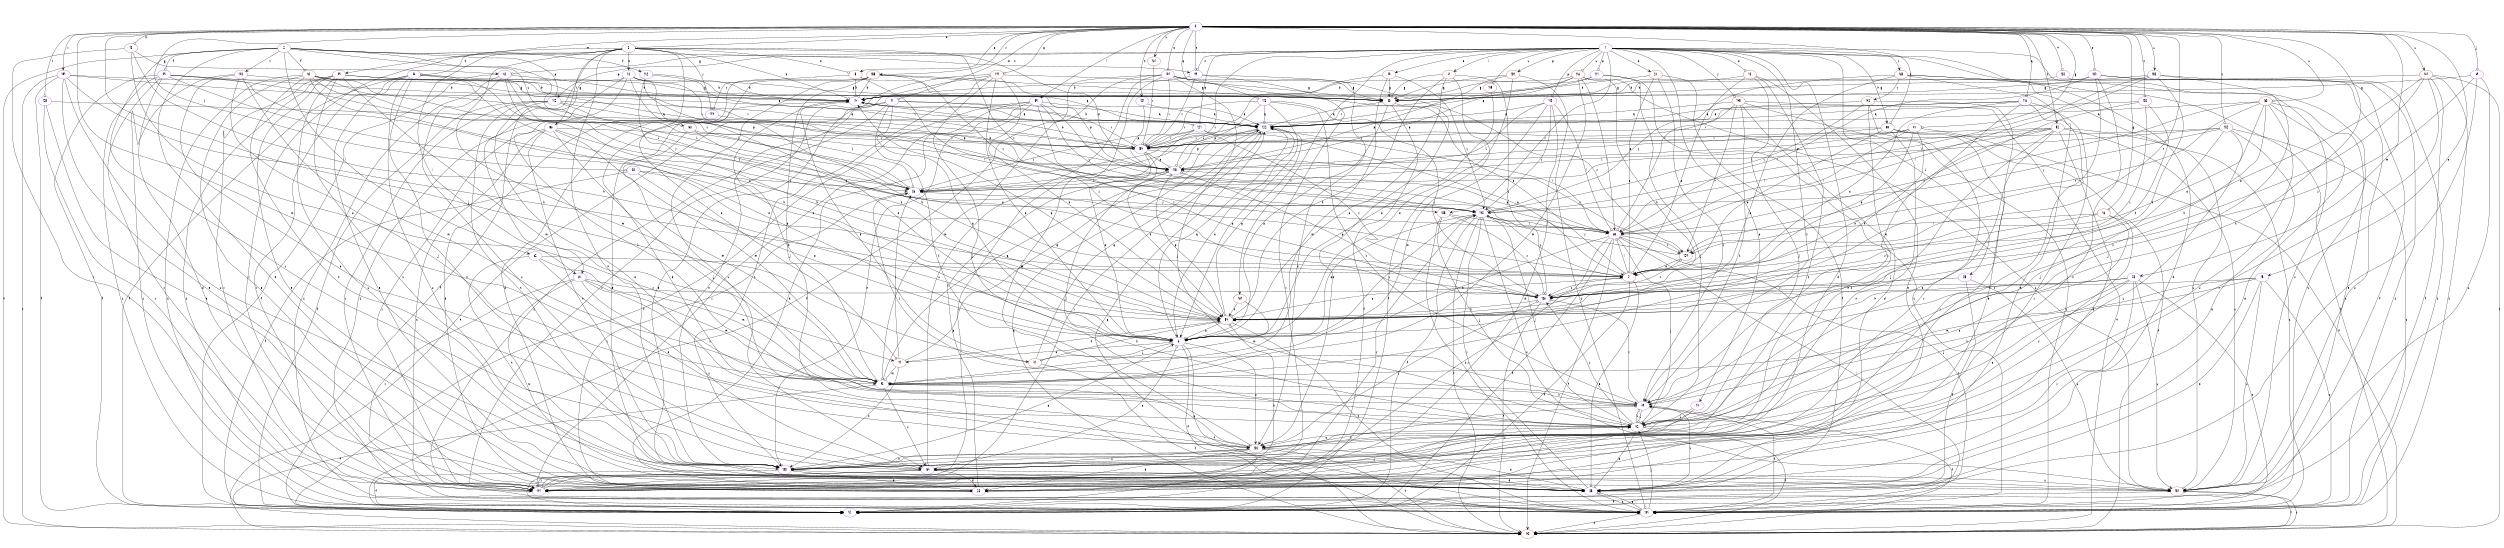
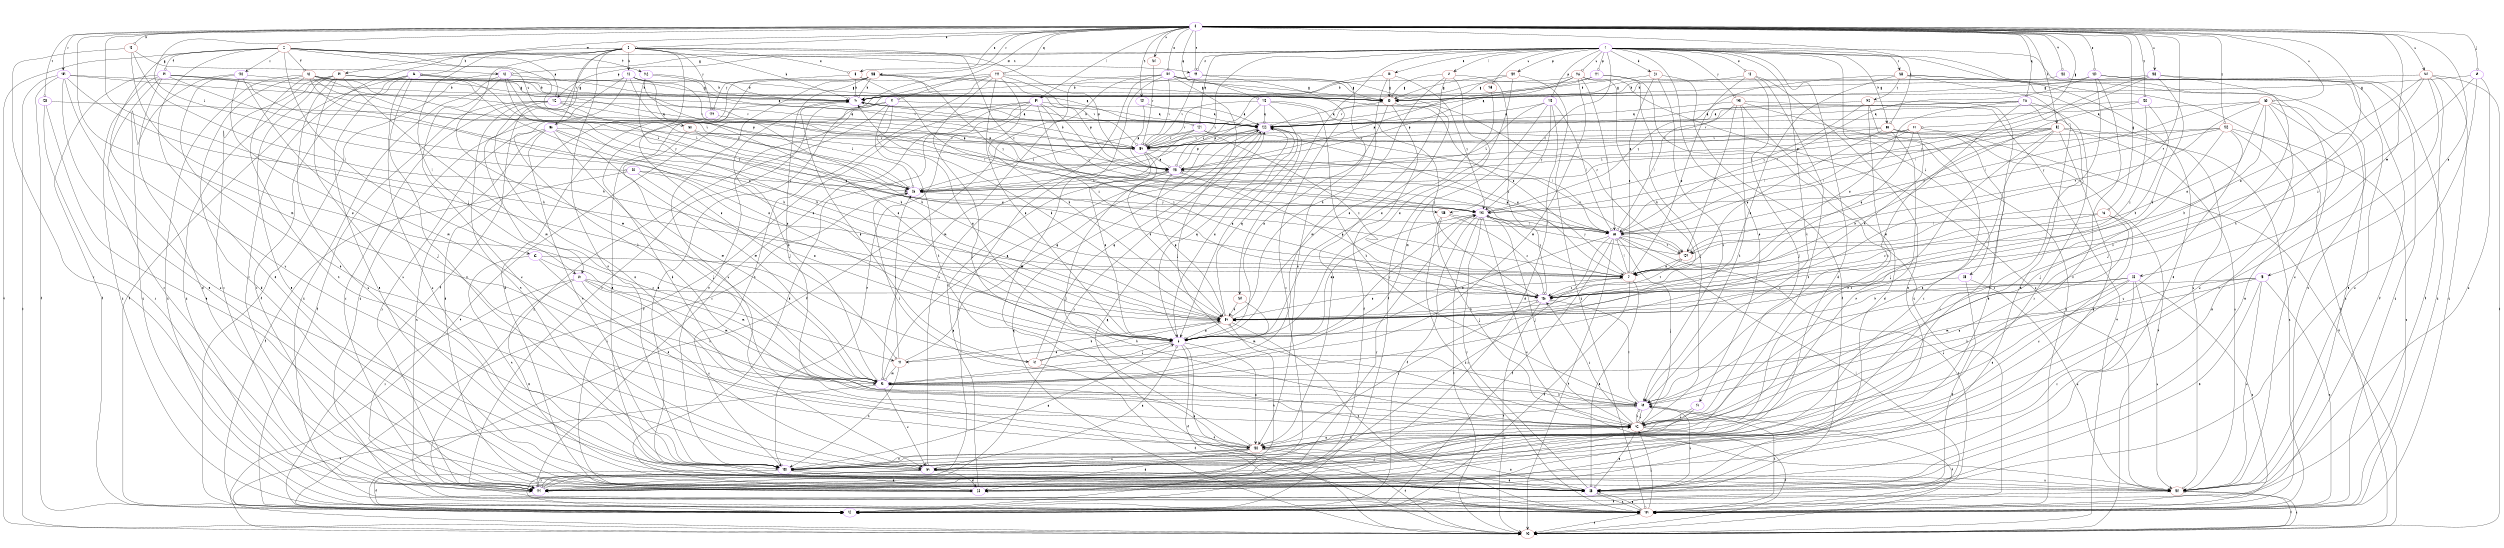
edge "91" -> "157": now "119" -> "157"
